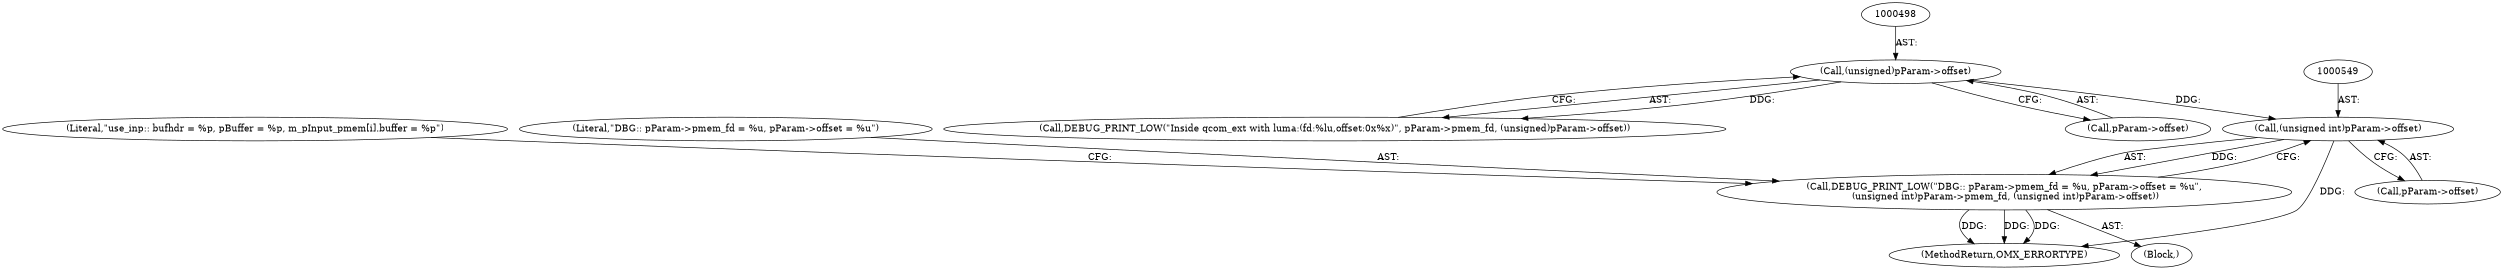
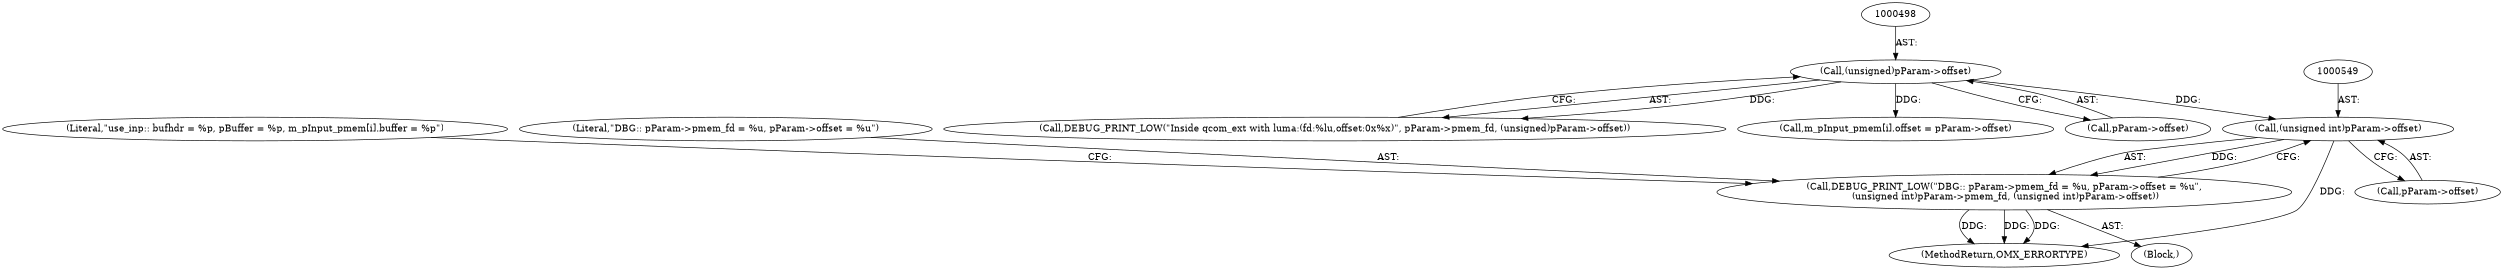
node "(Call,m_pInput_pmem[i].offset = pParam->offset)": added
